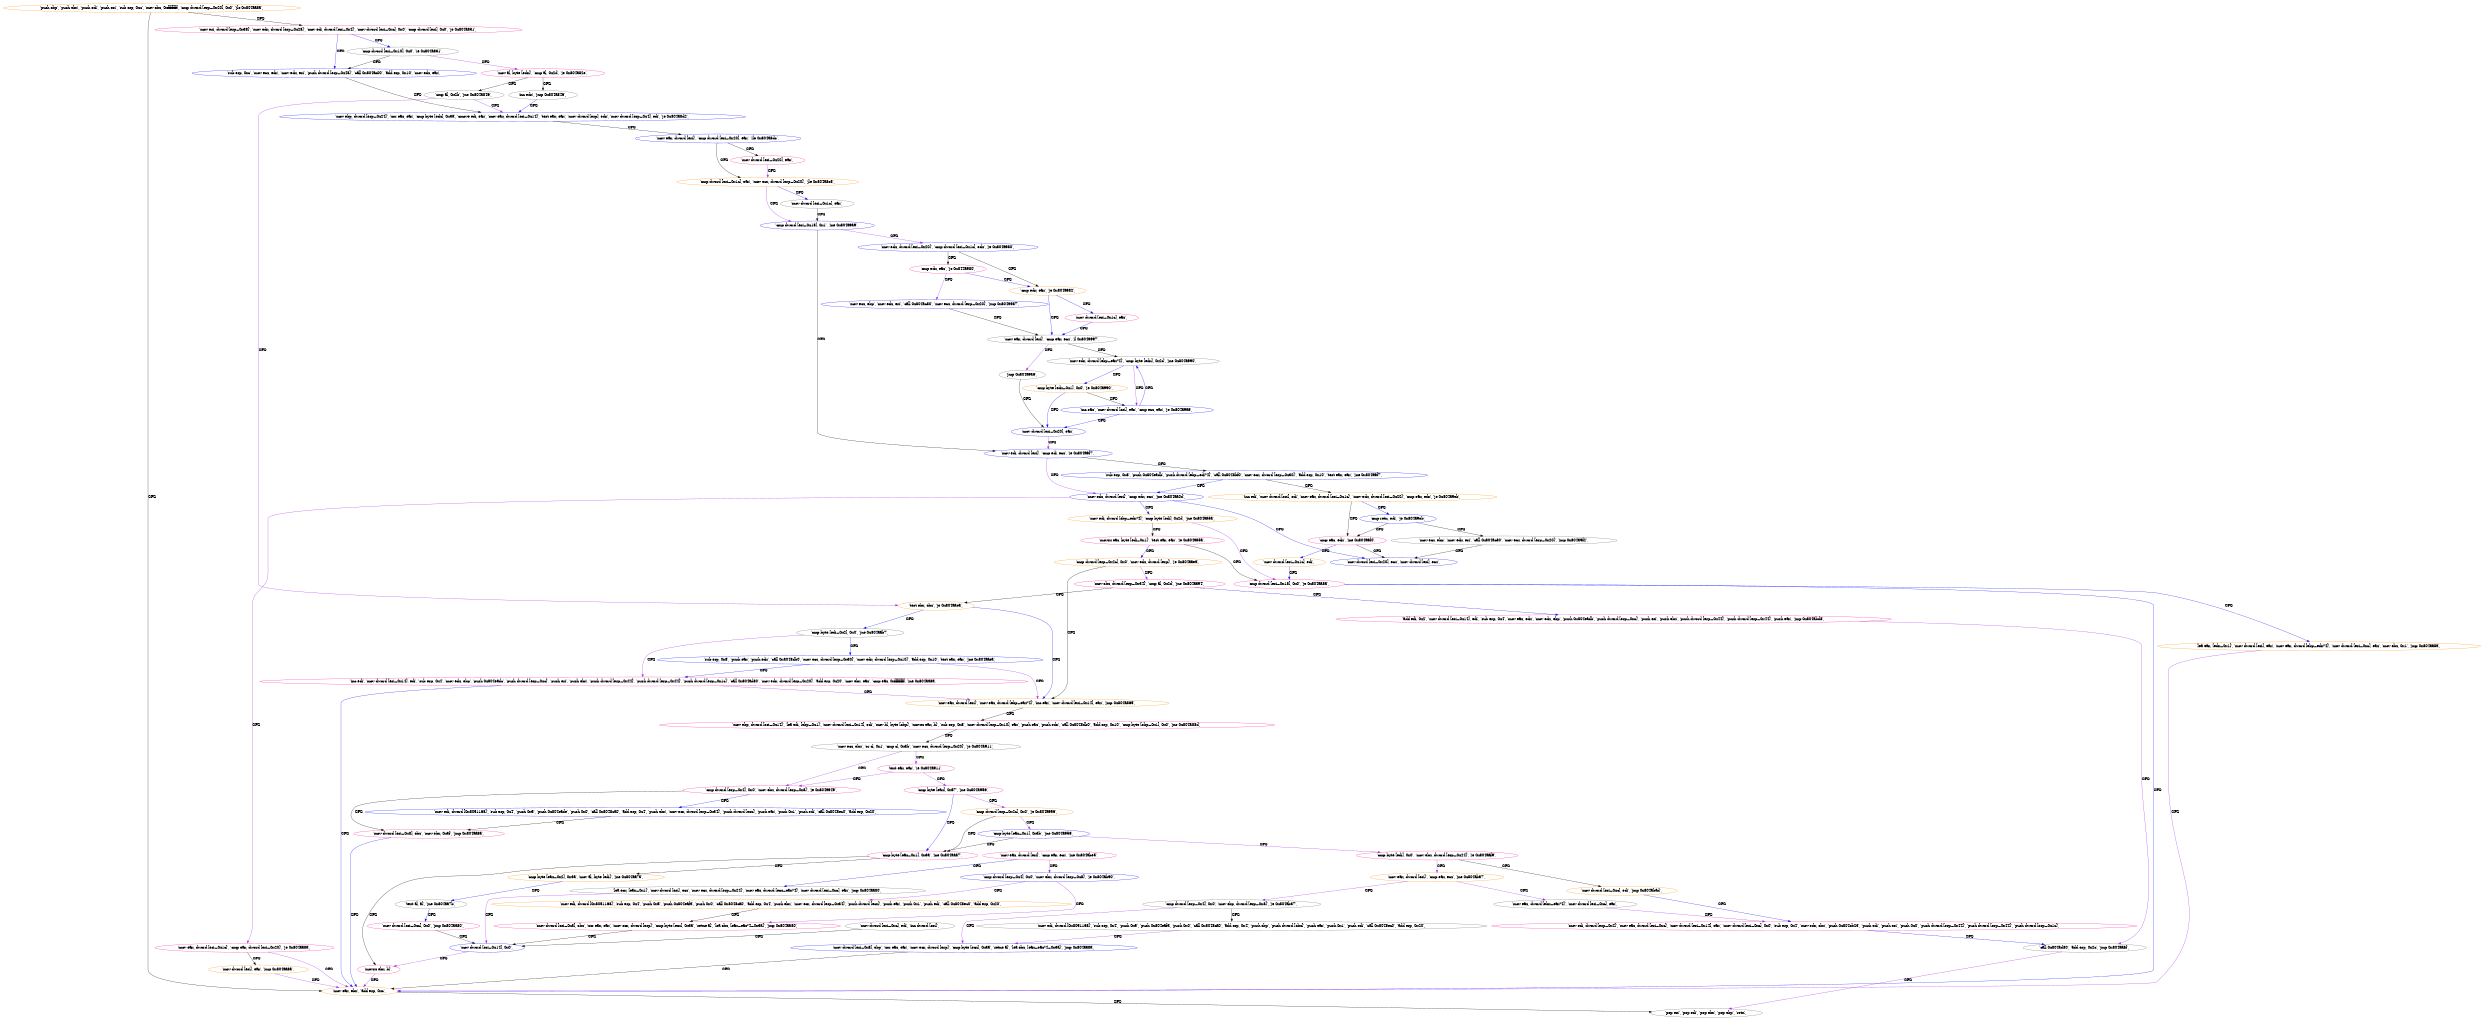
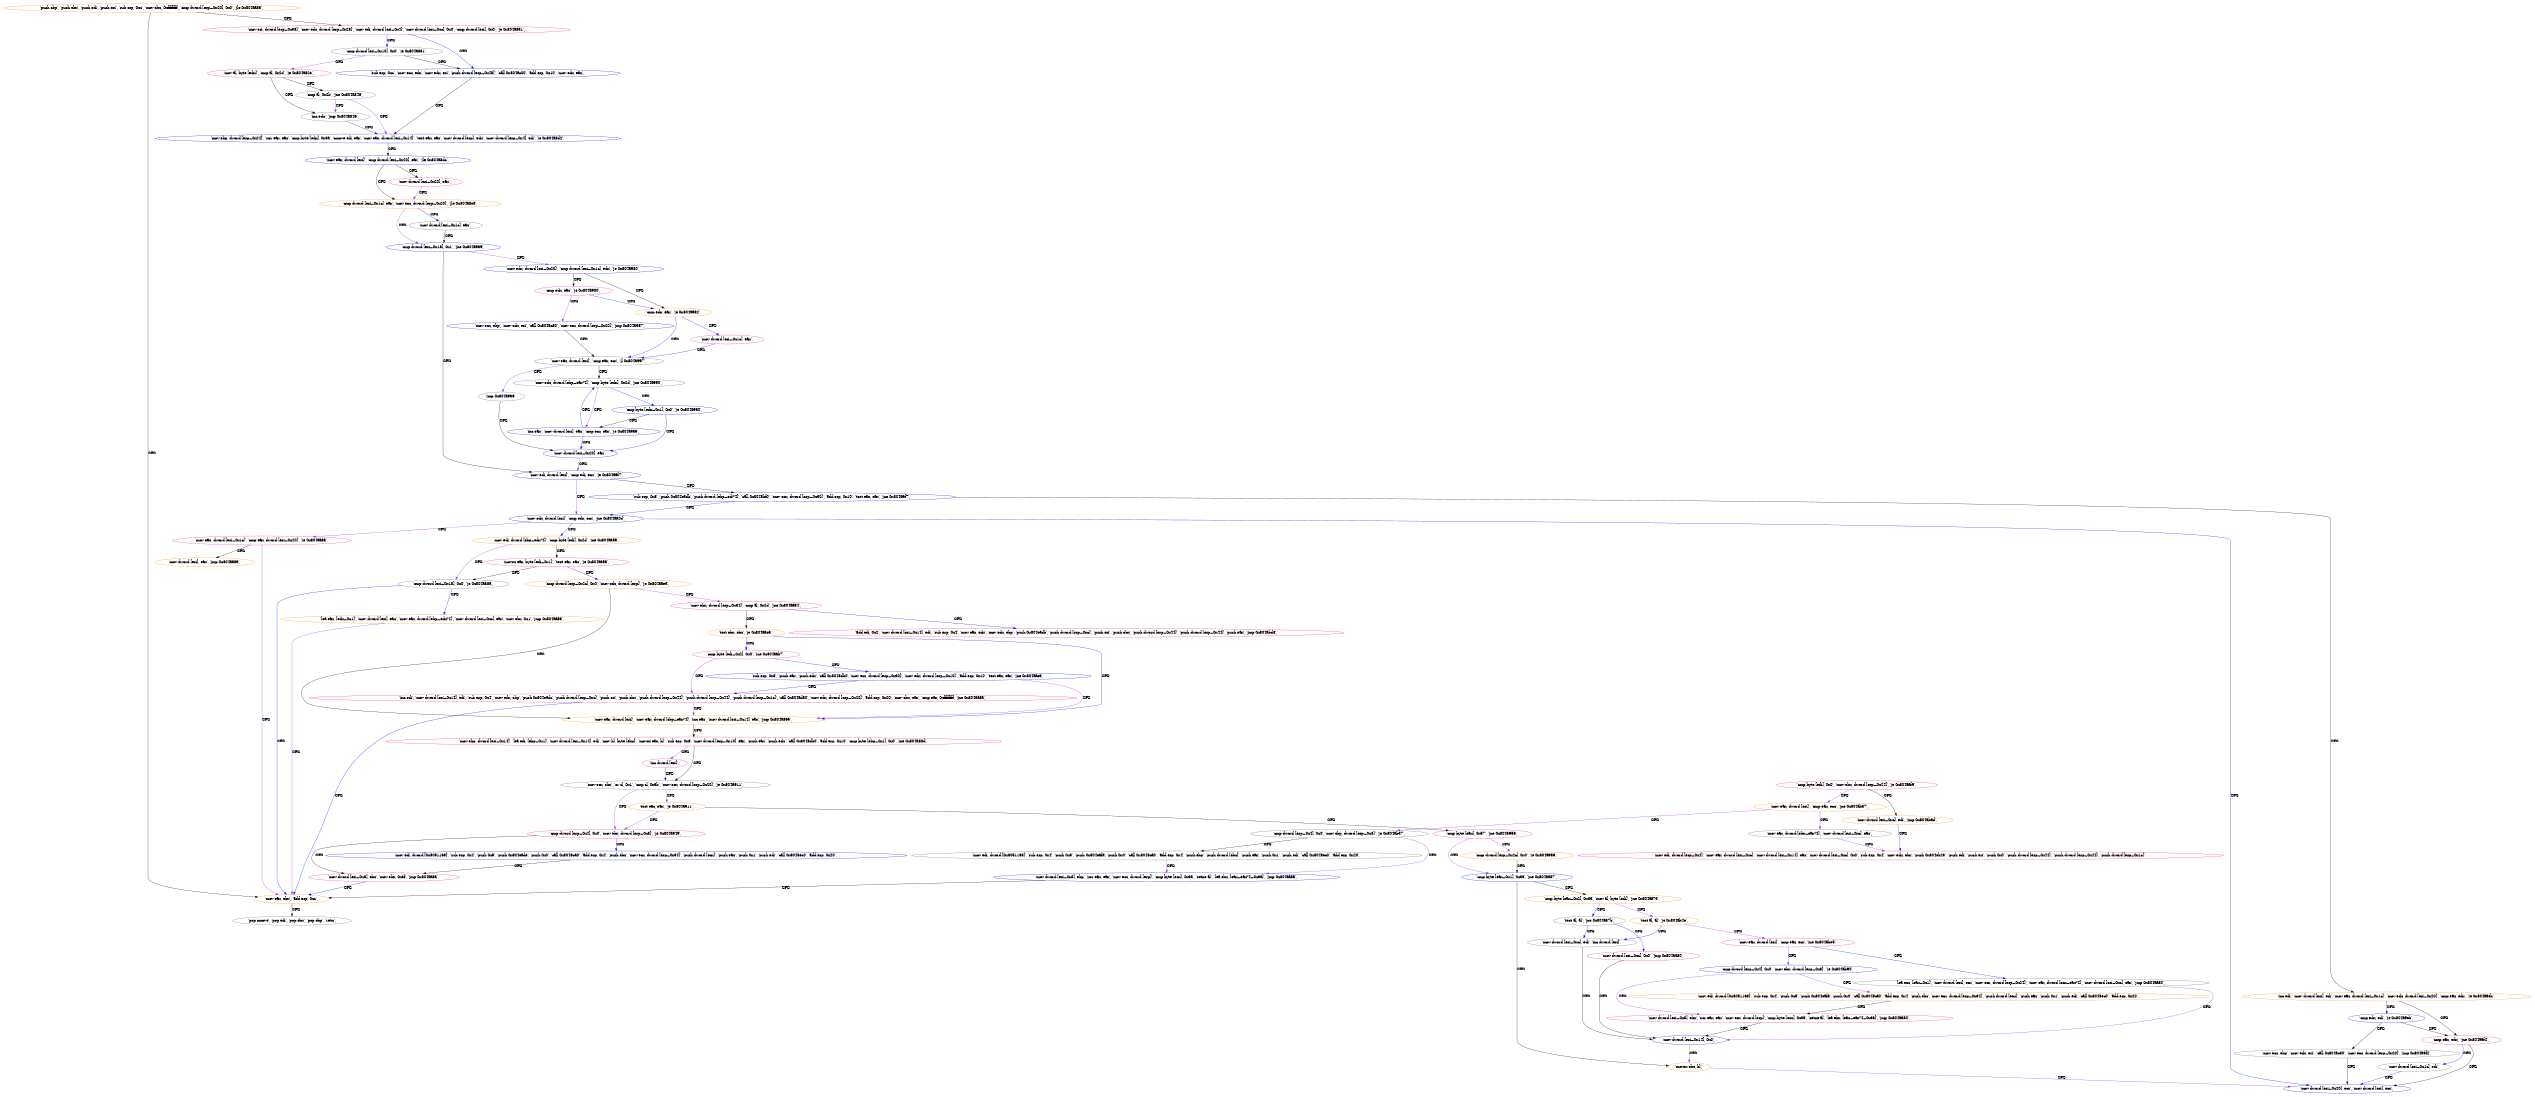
node "'cmp edx, eax', 'je 0x844a980',": label "'cmp edx, eax', 'je 0x844a980'," -> "'cmp edx, eax', 'je 0x804a980',"
node "'cmp byte [edx+0x1], 0x0', 'je 0x804a990',": color darkorange -> blue
node "'cmp retn, edi', 'je 0x804a9eb',": label "'cmp retn, edi', 'je 0x804a9eb'," -> "'cmp edx, edi', 'je 0x804a9eb',"
node "'cmp eax, edx', 'jne 0x804a9f0',": label "'cmp eax, edx', 'jne 0x804a9f0'," -> "'cmp eax, edx', 'jne 0x804a9f2',"
node "'mov dword [esi+0x1c], edi',": color darkorange -> gray40
edge "'mov dword [esi+0x1c], edi'," -> "'cmp dword [esi+0x18], 0x0', 'je 0x804aa8a',": now "'mov dword [esi+0x1c], edi'," -> "'mov dword [esi+0x20], ecx', 'mov dword [esi], ecx',"
edge "'cmp al, 0x2b', 'jne 0x804a846'," -> "'test ebx, ebx', 'je 0x804aaea',": now "'cmp al, 0x2b', 'jne 0x804a846'," -> "'inc edx', 'jmp 0x804a846',"
node "'cmp dword [esi+0x18], 0x0', 'je 0x804aa8a',": color deeppink -> gray40
node "'cmp byte [edi+0x2], 0x0', 'jne 0x804aab7',": color gray40 -> deeppink
node "'inc dword [esi]',": added
node "'test eax, eax', 'je 0x804a911',": color deeppink -> darkorange
edge "'test eax, eax', 'je 0x804a911'," -> "'cmp byte [eax], 0x57', 'jne 0x804a956',": color purple -> black
edge "'cmp byte [eax], 0x57', 'jne 0x804a956'," -> "'cmp byte [eax+0x1], 0x3a', 'jne 0x804aa87',": color blue -> purple
node "'cmp byte [eax+0x1], 0x3b', 'jne 0x804a956',": removed
node "'cmp byte [eax+0x1], 0x3a', 'jne 0x804aa87',": color deeppink -> blue
node "'test al, al', 'je 0x804ab4e',": added
edge "'test al, al', 'jne 0x804aa7b'," -> "'mov dword [esi+0xc], edi', 'inc dword [esi]',": added, label "CFG"
node "'call 0x804ad80', 'add esp, 0x2c', 'jmp 0x804aa8f',": removed
node "'movsx ebx, bl',": color deeppink -> darkorange
edge "'movsx ebx, bl'," -> "'mov eax, ebx', 'add esp, 0xc',": now "'movsx ebx, bl'," -> "'mov dword [esi+0x20], ecx', 'mov dword [esi], ecx',"
edge "'mov dword [esi], eax', 'jmp 0x804aa8a'," -> "'mov eax, ebx', 'add esp, 0xc',": removed, label "CFG"
node "'pop esi', 'pop edi', 'pop ebx', 'pop ebp', 'retn',": label "'pop esi', 'pop edi', 'pop ebx', 'pop ebp', 'retn'," -> "'pop cmove', 'pop edi', 'pop ebx', 'pop ebp', 'retn',"
